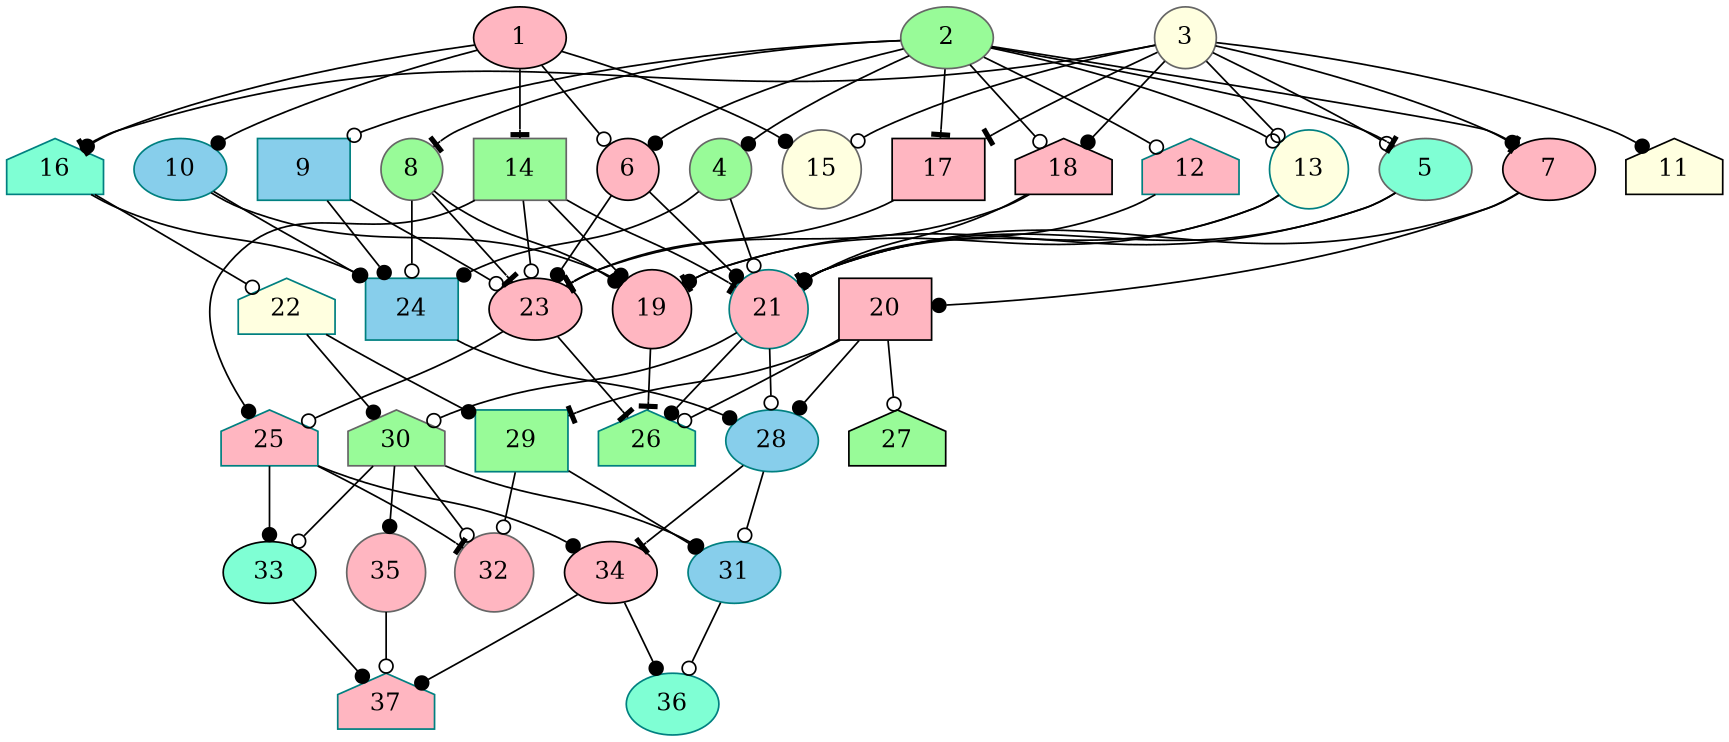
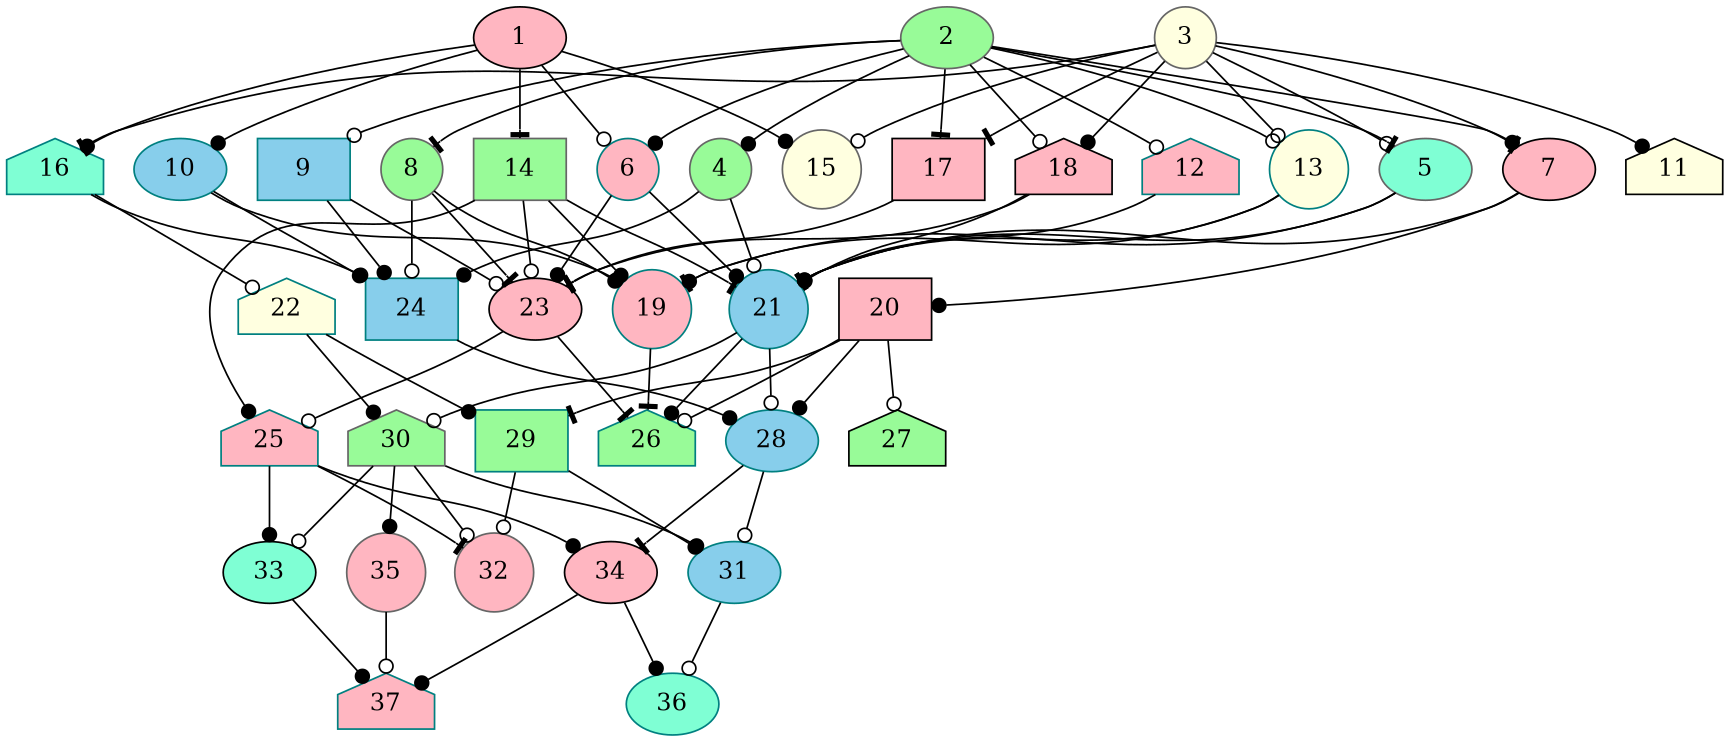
node "6": color black -> teal
node "19": color black -> teal
node "21": fillcolor lightpink -> skyblue
